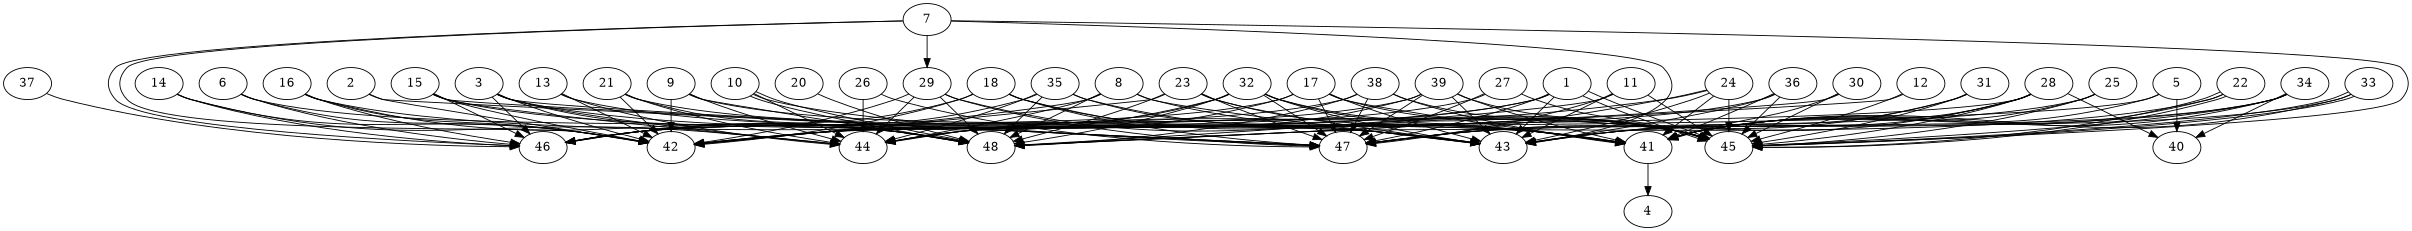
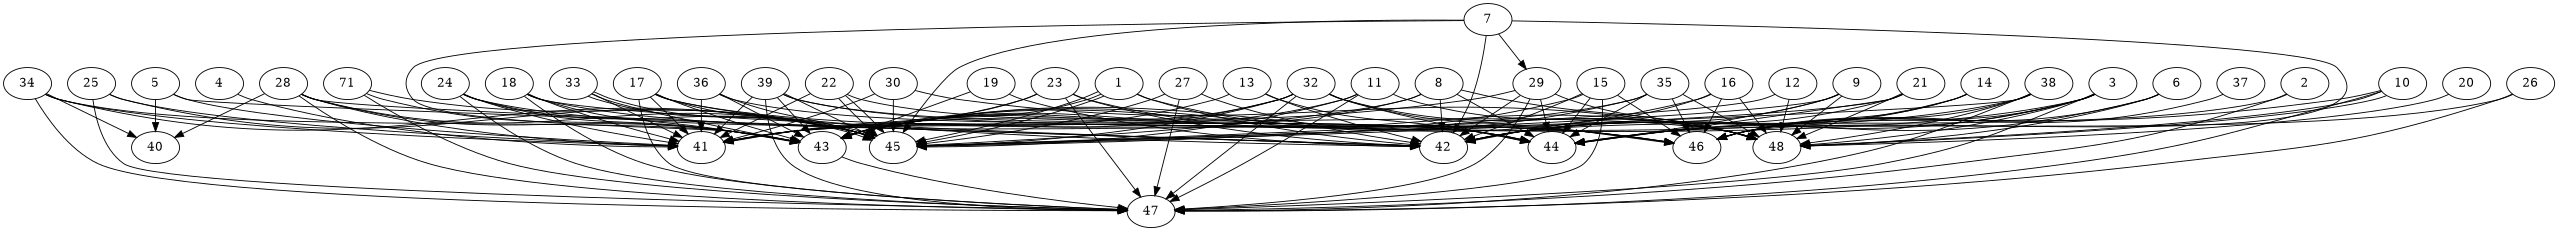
node "19": added
node "31": label "31" -> "71"
edge "1" -> "47": now "43" -> "47"
edge "41" -> "4": reversed
